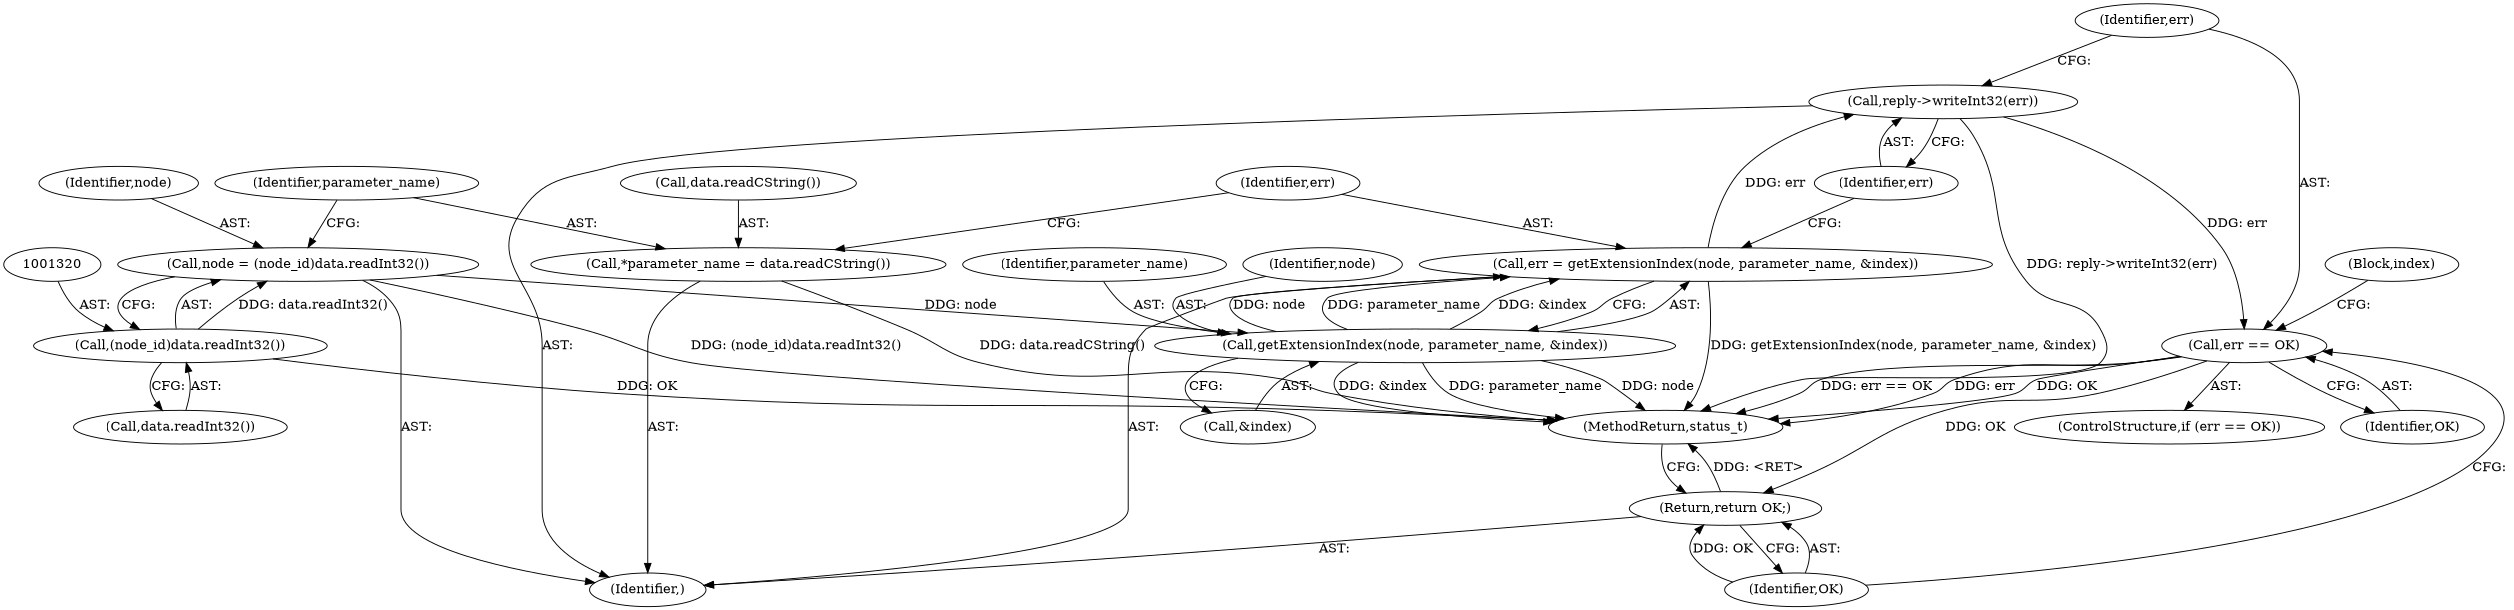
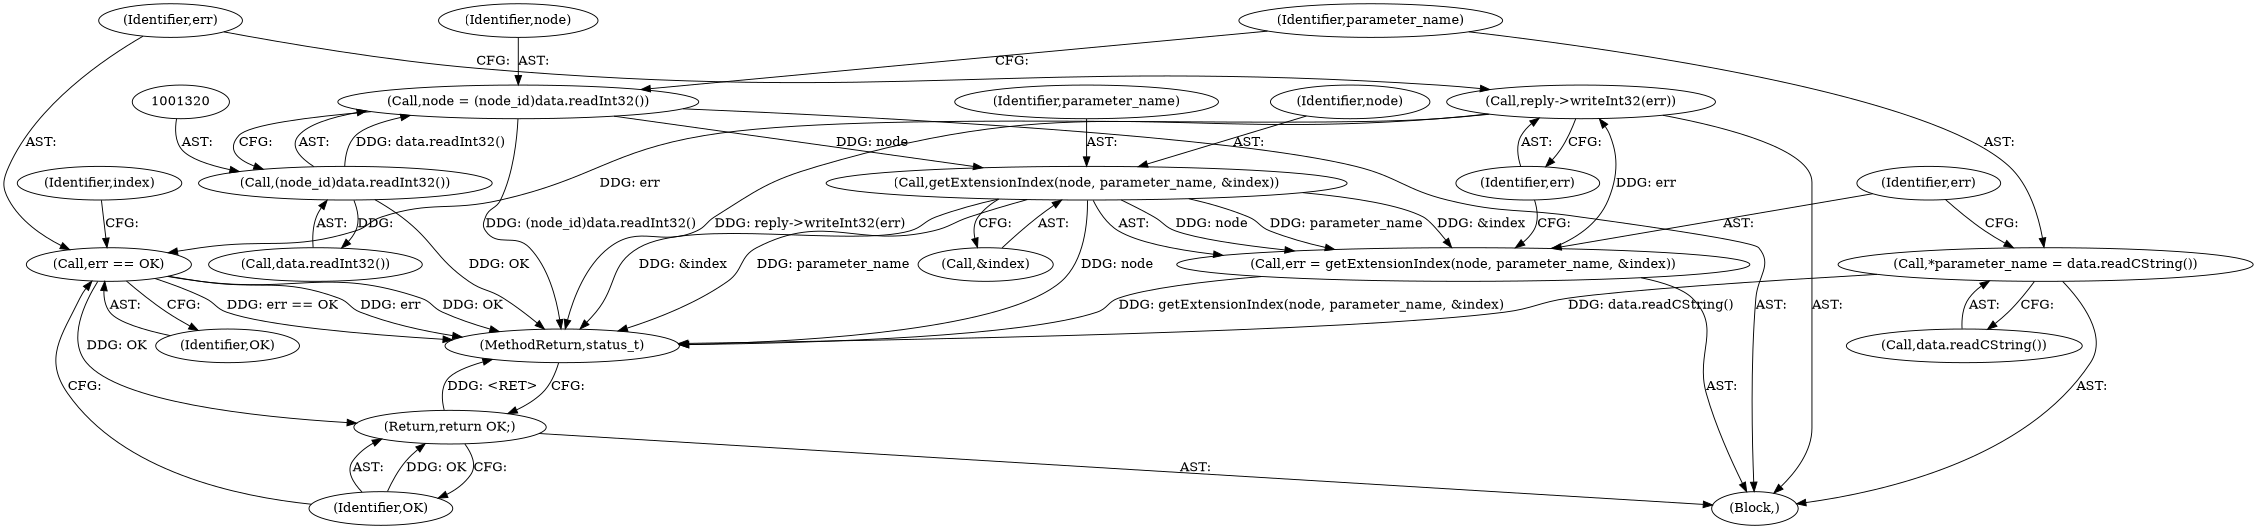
node "(Block,index)": label "(Block,index)" -> "(Identifier,index)"
edge "(Call,*parameter_name = data.readCString())" -> "(Call,data.readCString())": added, label "CFG:"
edge "(Call,err = getExtensionIndex(node, parameter_name, &index))" -> "(Call,getExtensionIndex(node, parameter_name, &index))": removed, label "CFG:"
edge "(Call,(node_id)data.readInt32())" -> "(Call,data.readInt32())": label "CFG: " -> "DDG: "
node "(ControlStructure,if (err == OK))": removed
node "(Identifier,)": label "(Identifier,)" -> "(Block,)"
